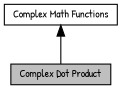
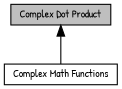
edge "Complex Dot Product" -> "Complex Math Functions": reversed
